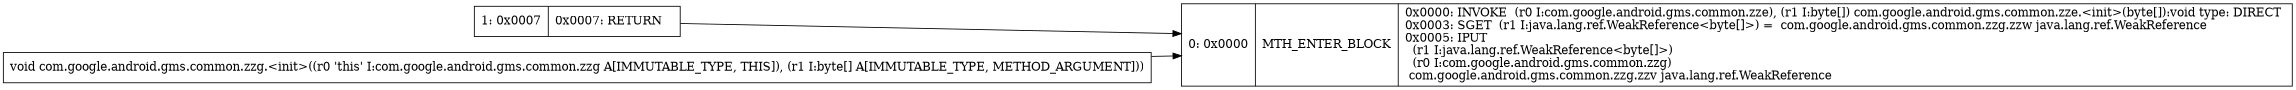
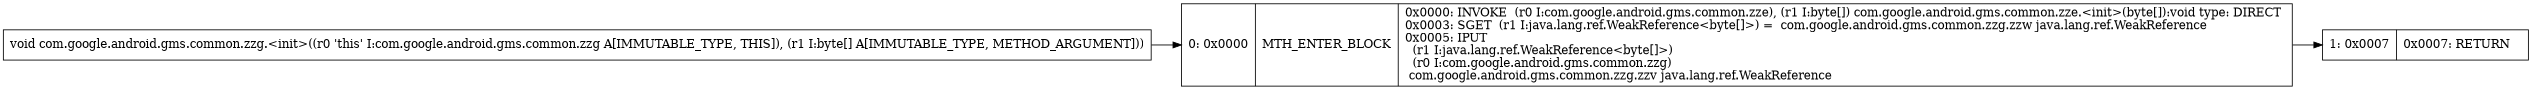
edge "1: 0x0007" -> "0: 0x0000": reversed
